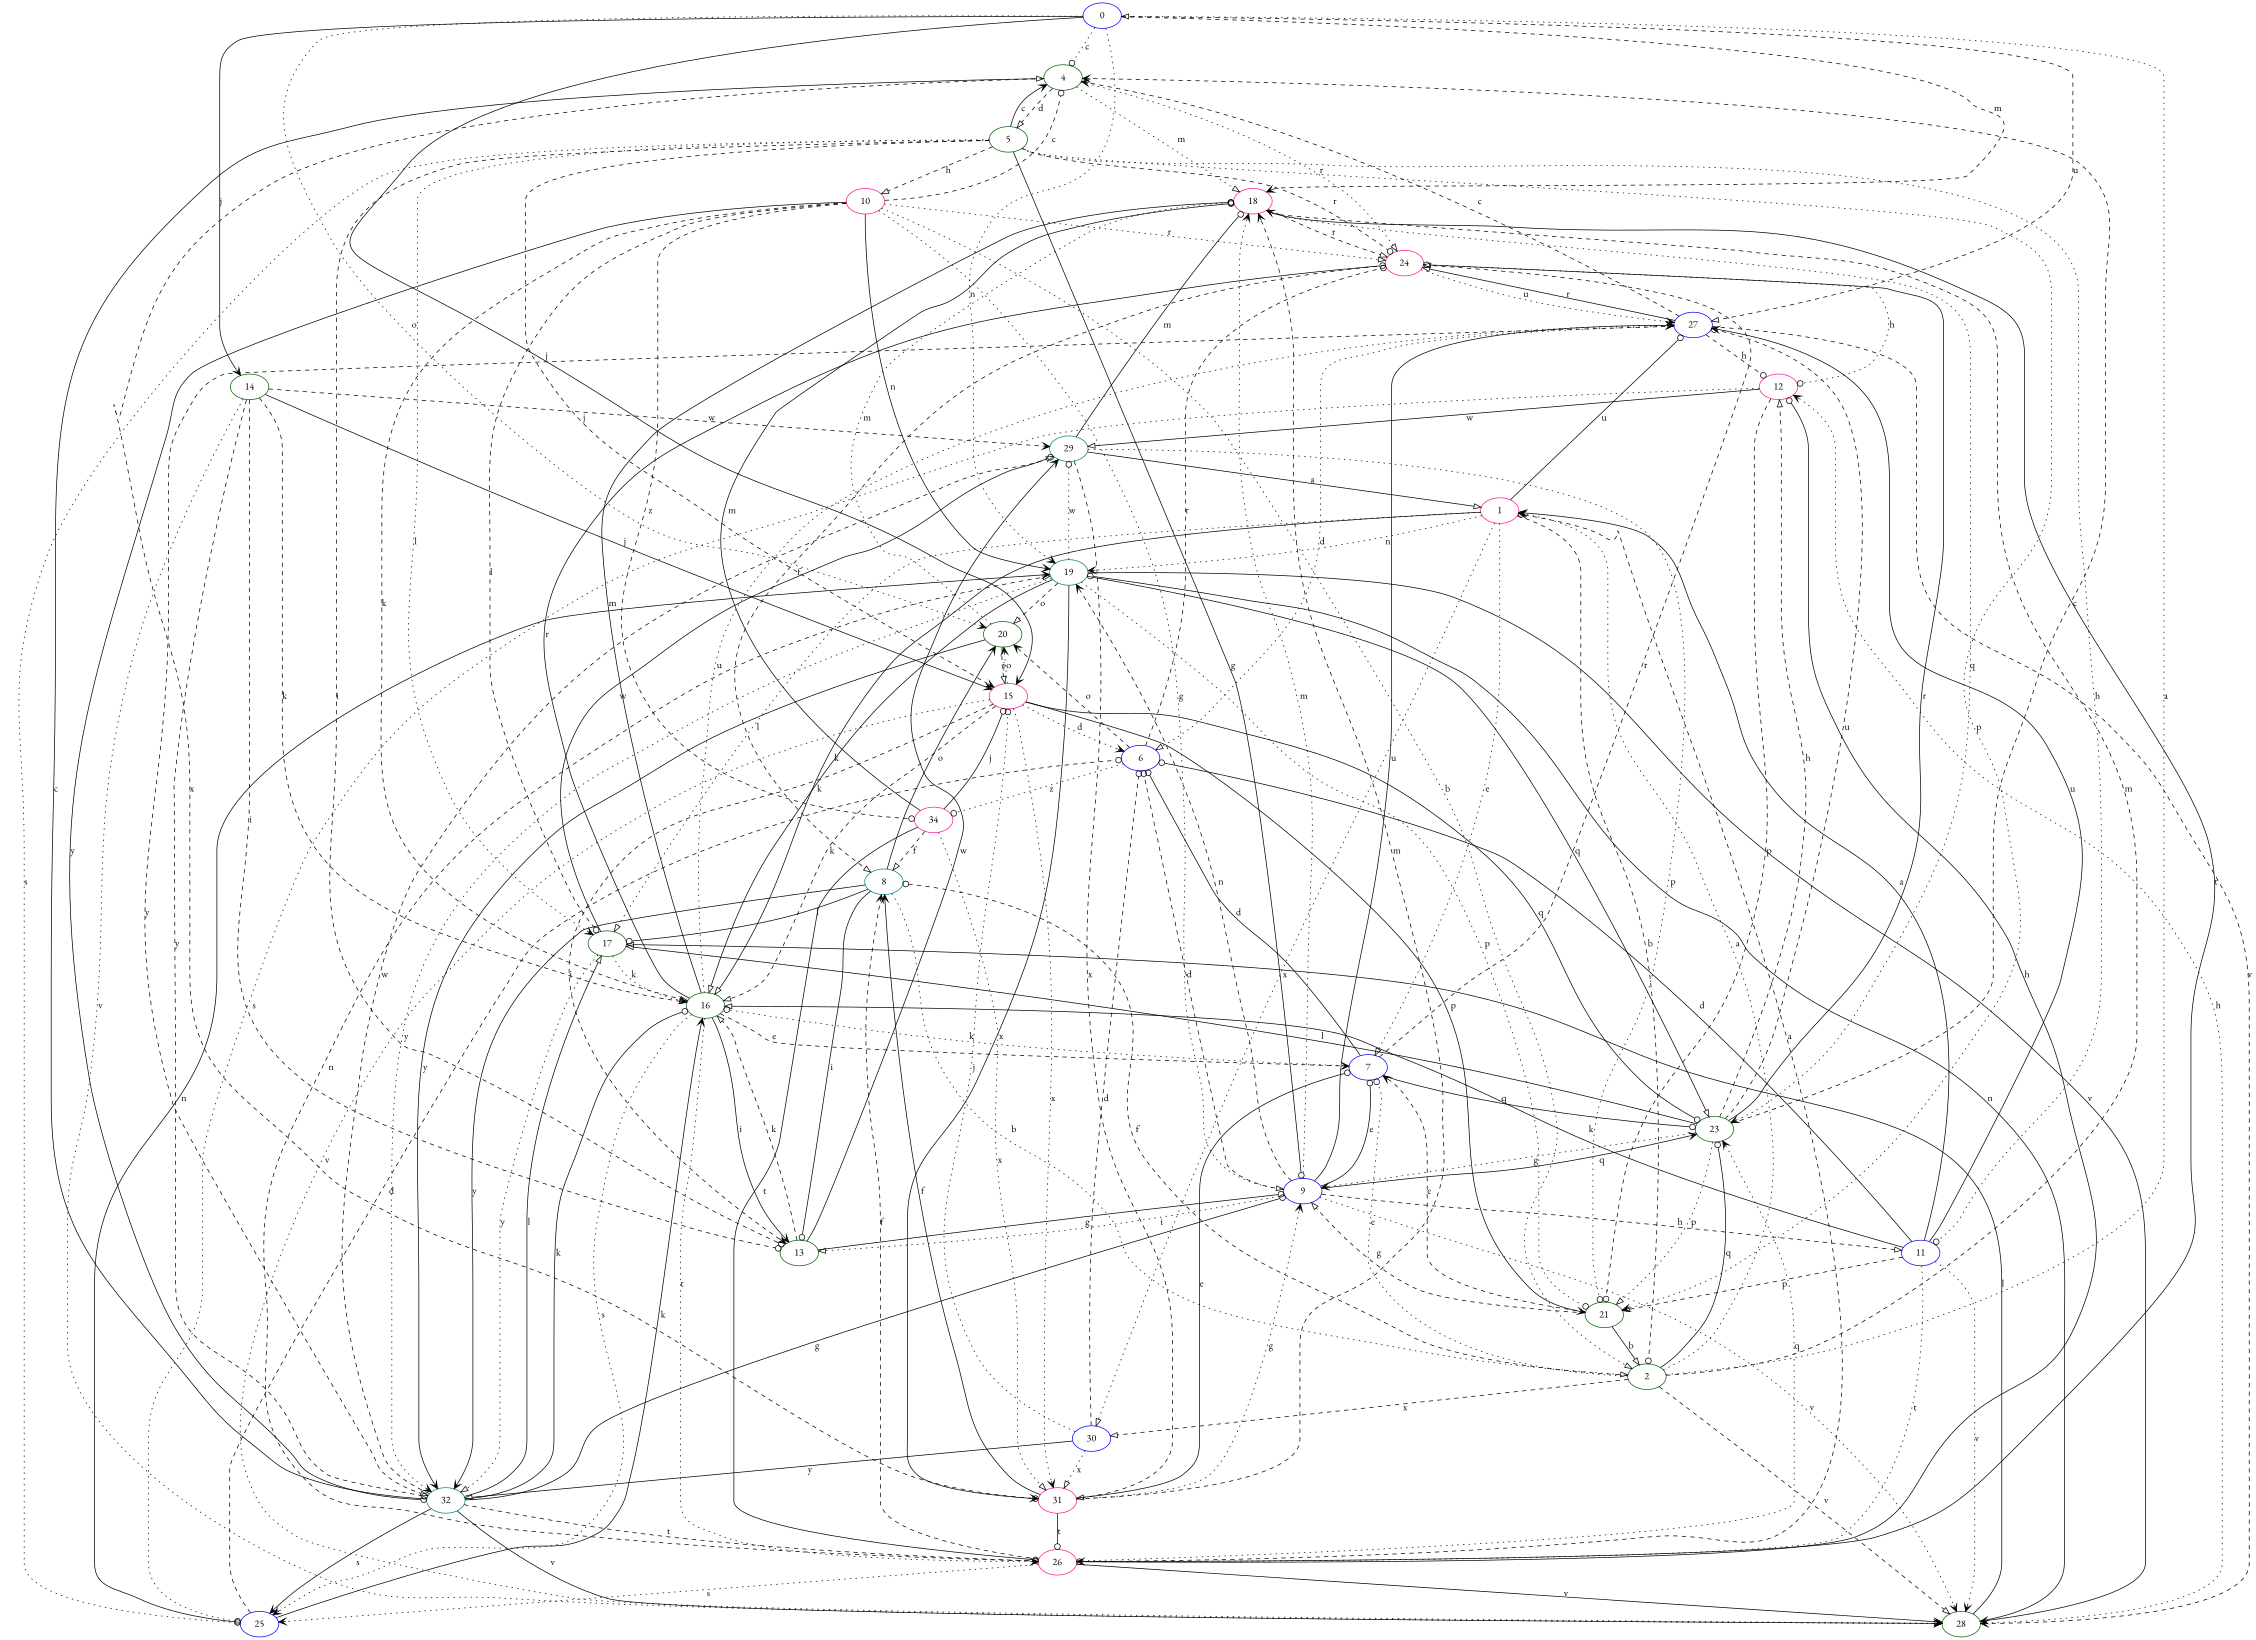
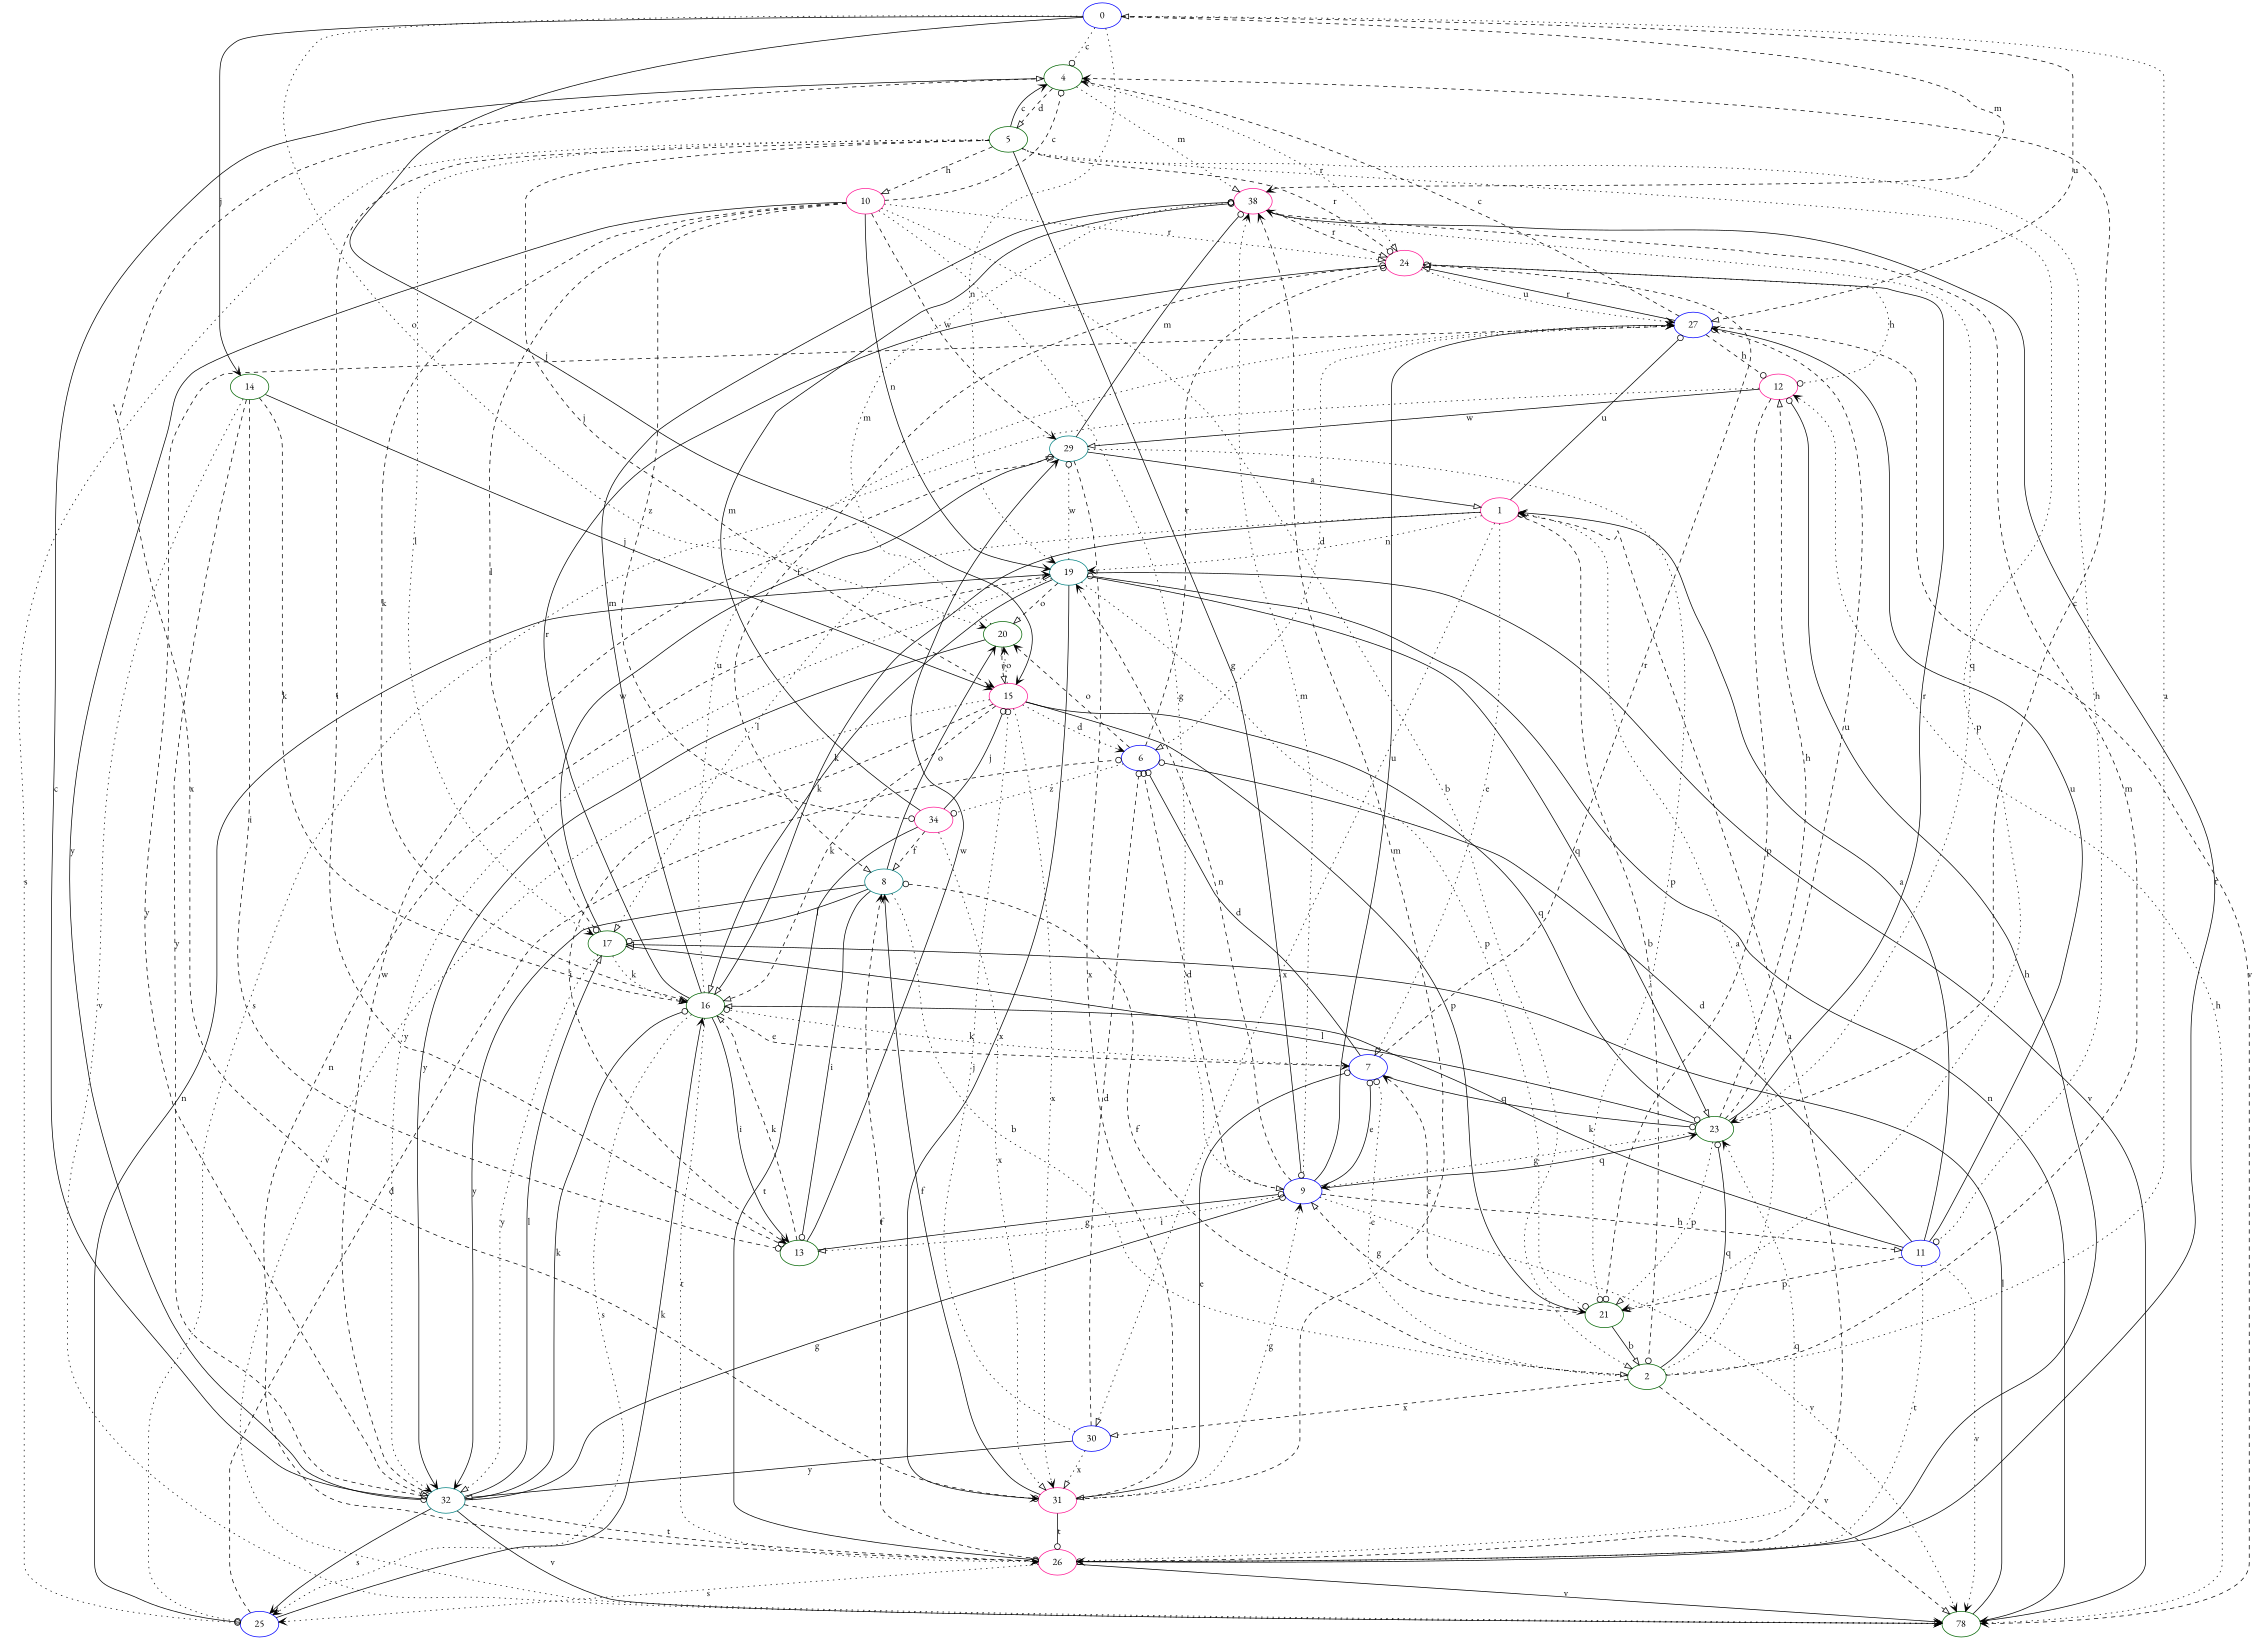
node "18": label "18" -> "38"
edge "14" -> "29": now "10" -> "29"
node "28": label "28" -> "78"
